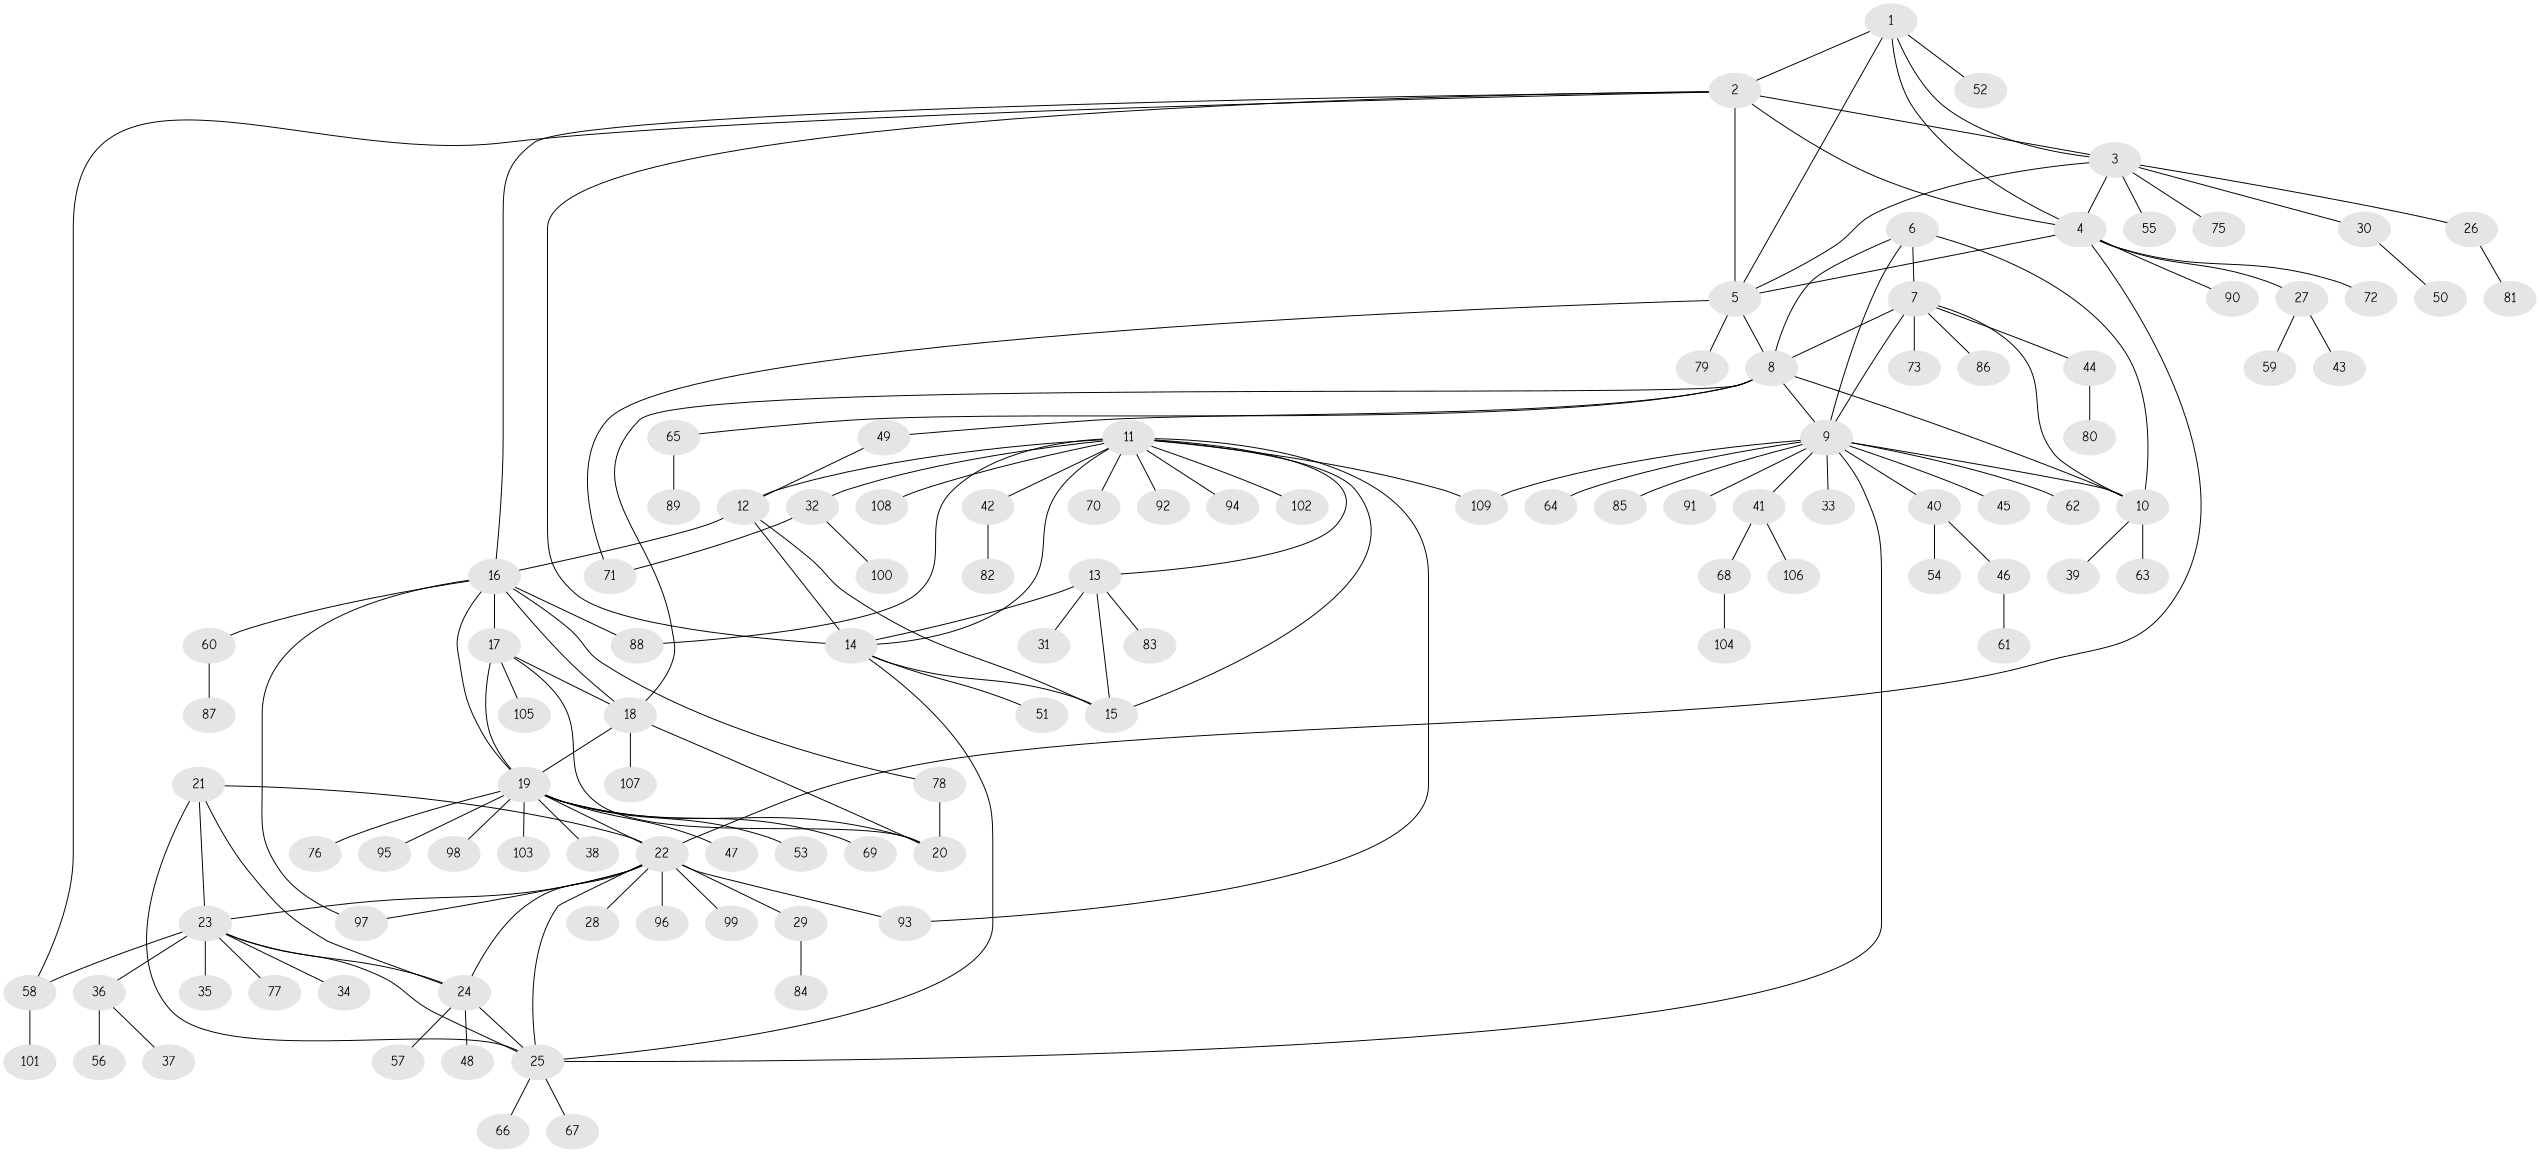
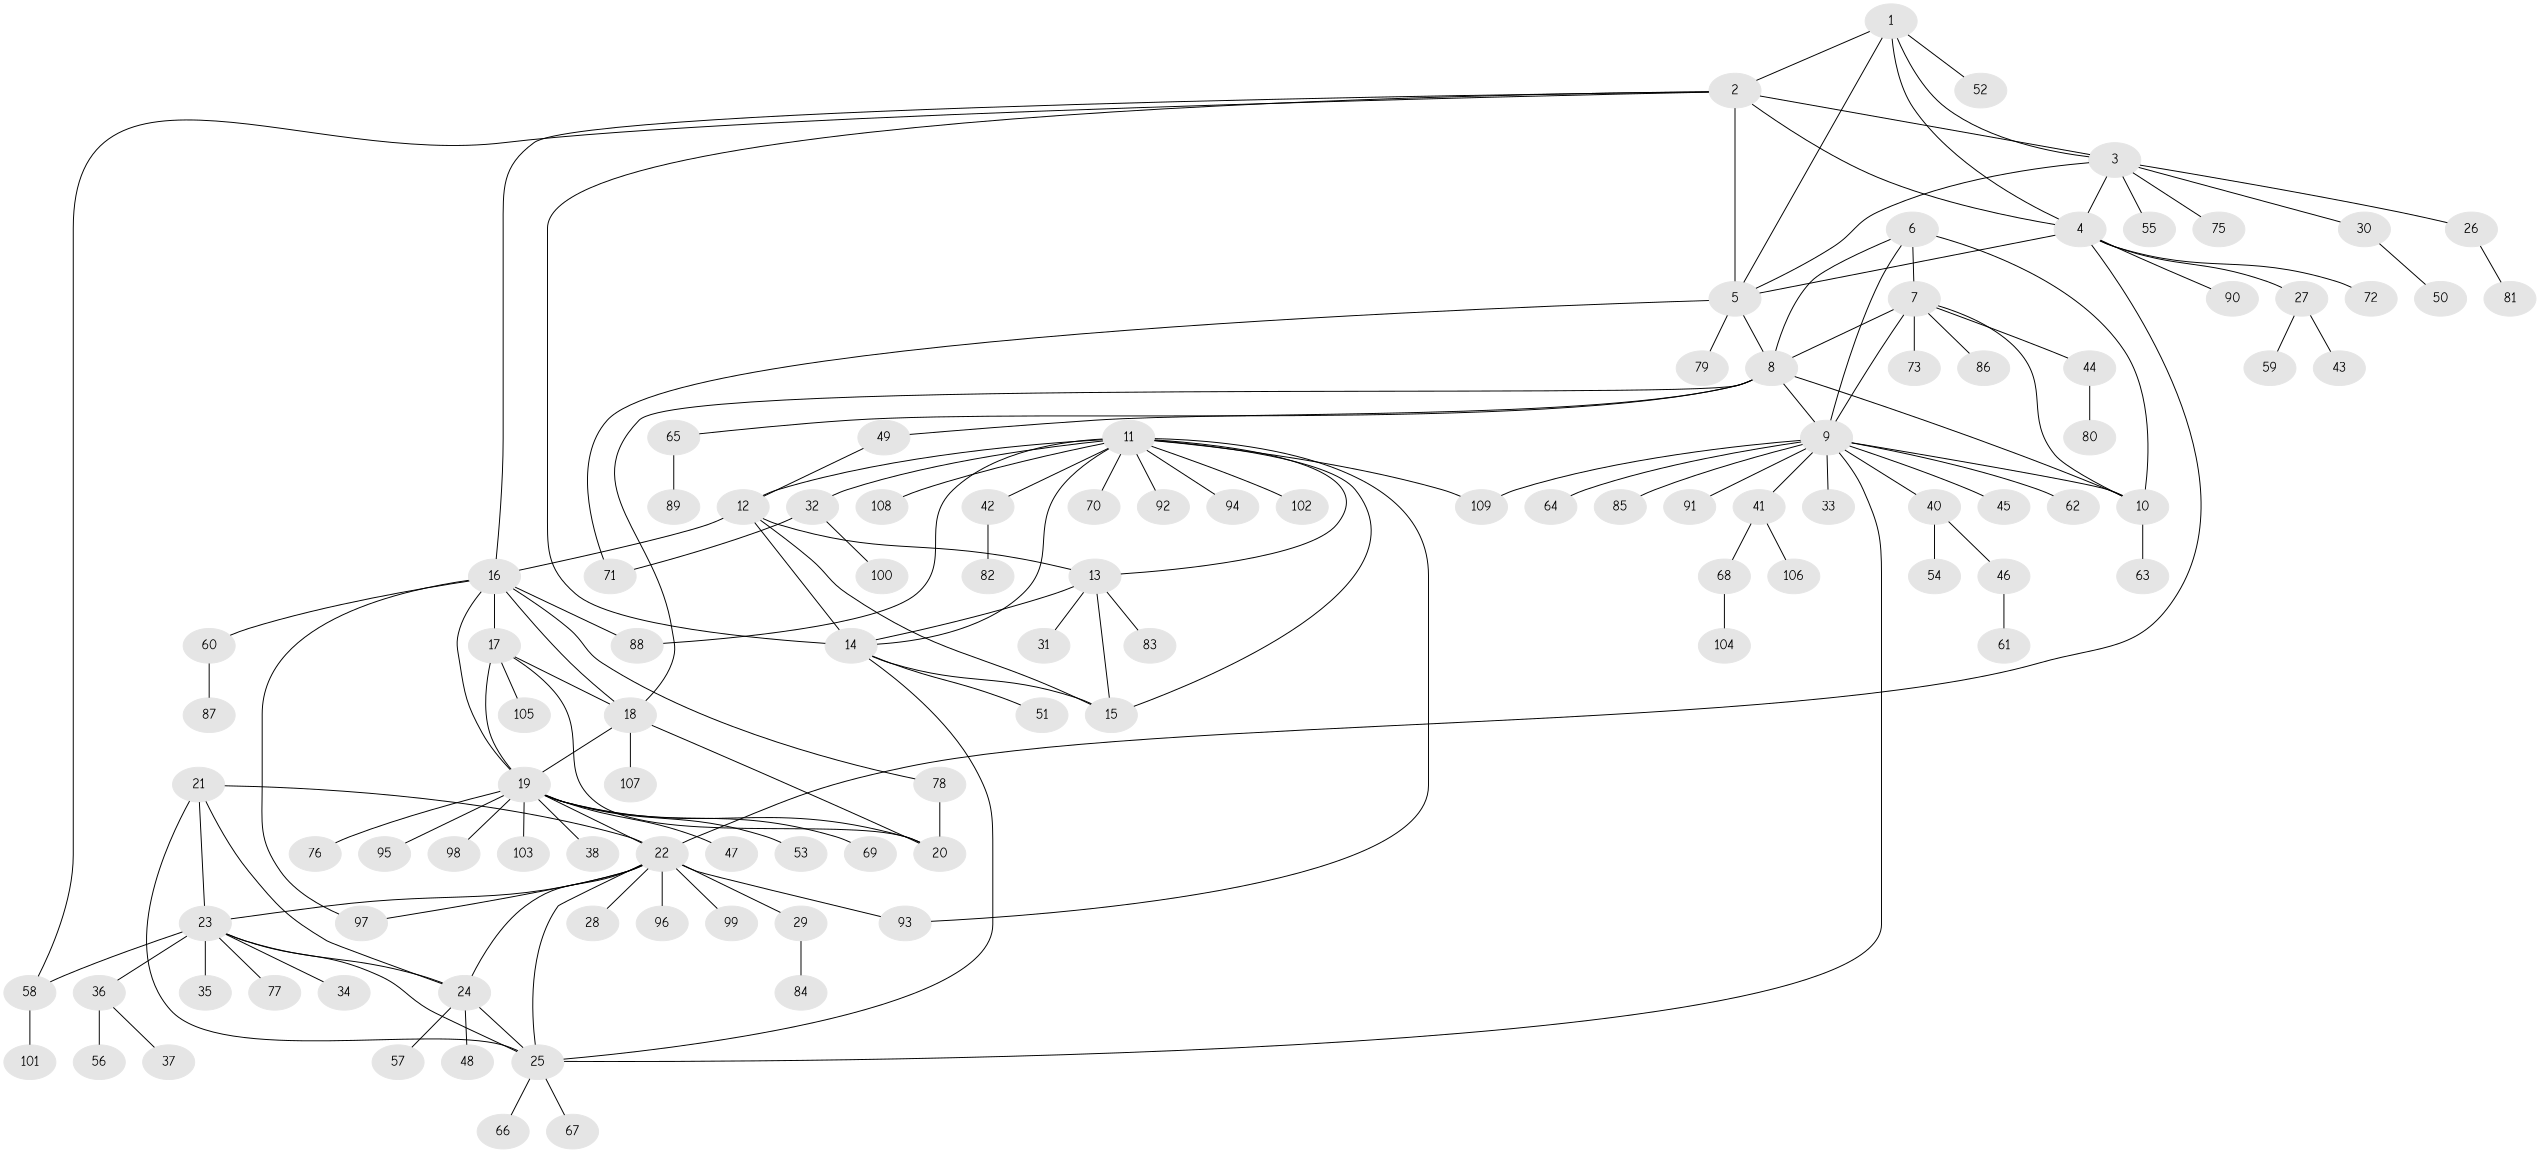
edge "12" -- "13": added
node "39": removed
